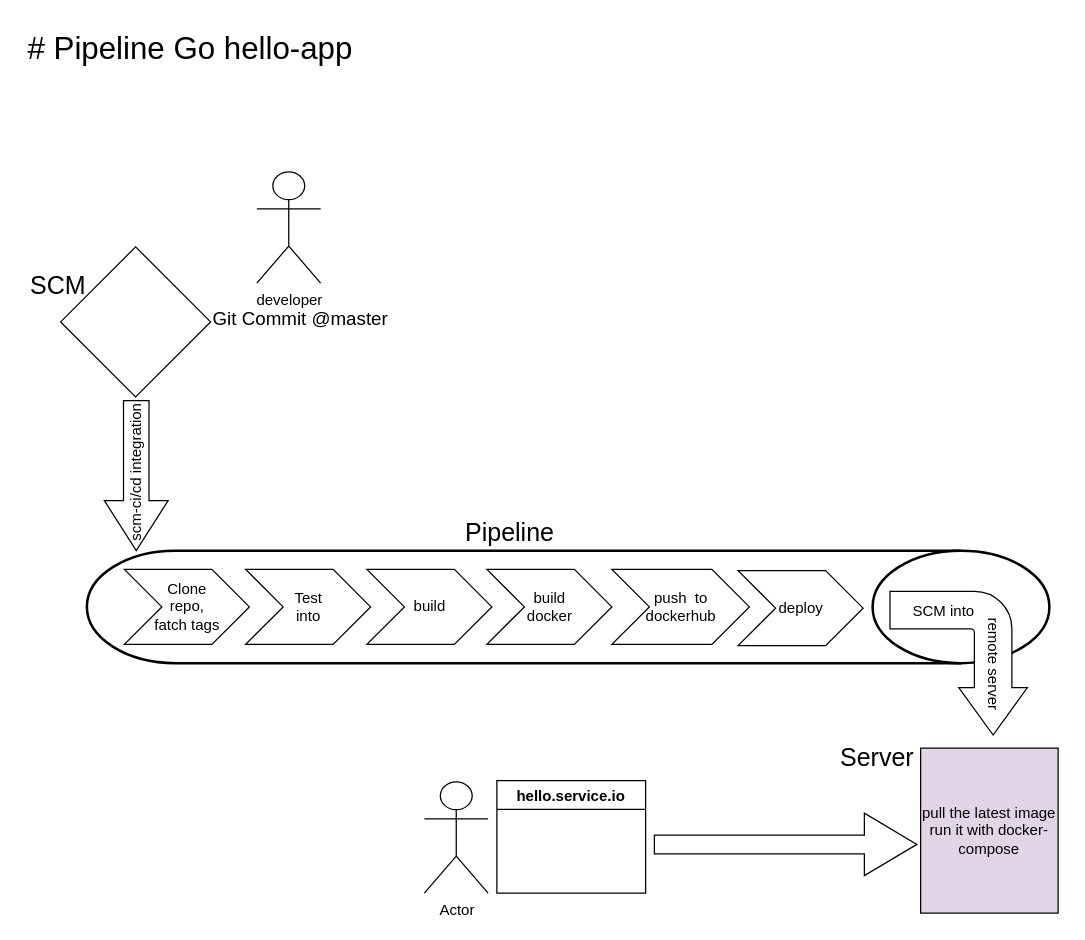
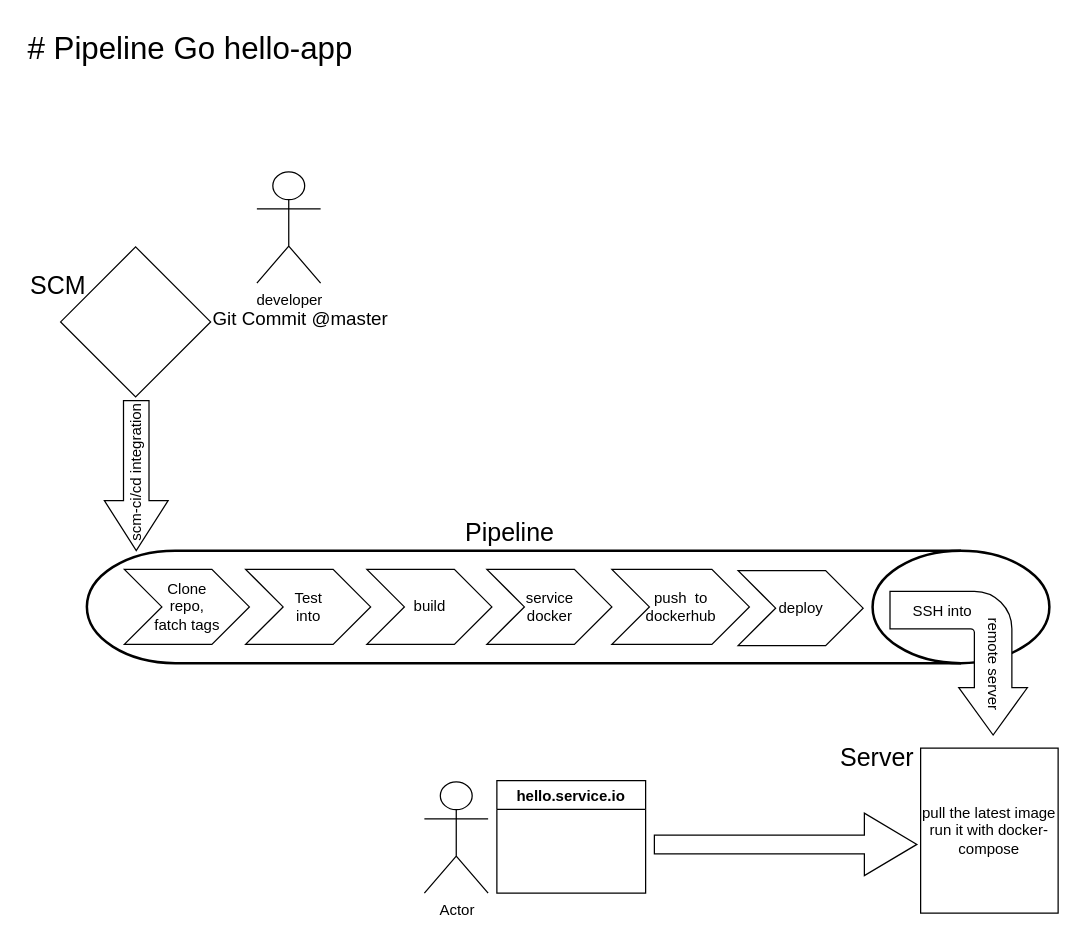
node "build docker": label "build docker" -> "service docker"
node "SCM into": label "SCM into" -> "SSH into"
node "pull the latest image run it with docker-compose": fillcolor #e1d5e7 -> #ffffff
